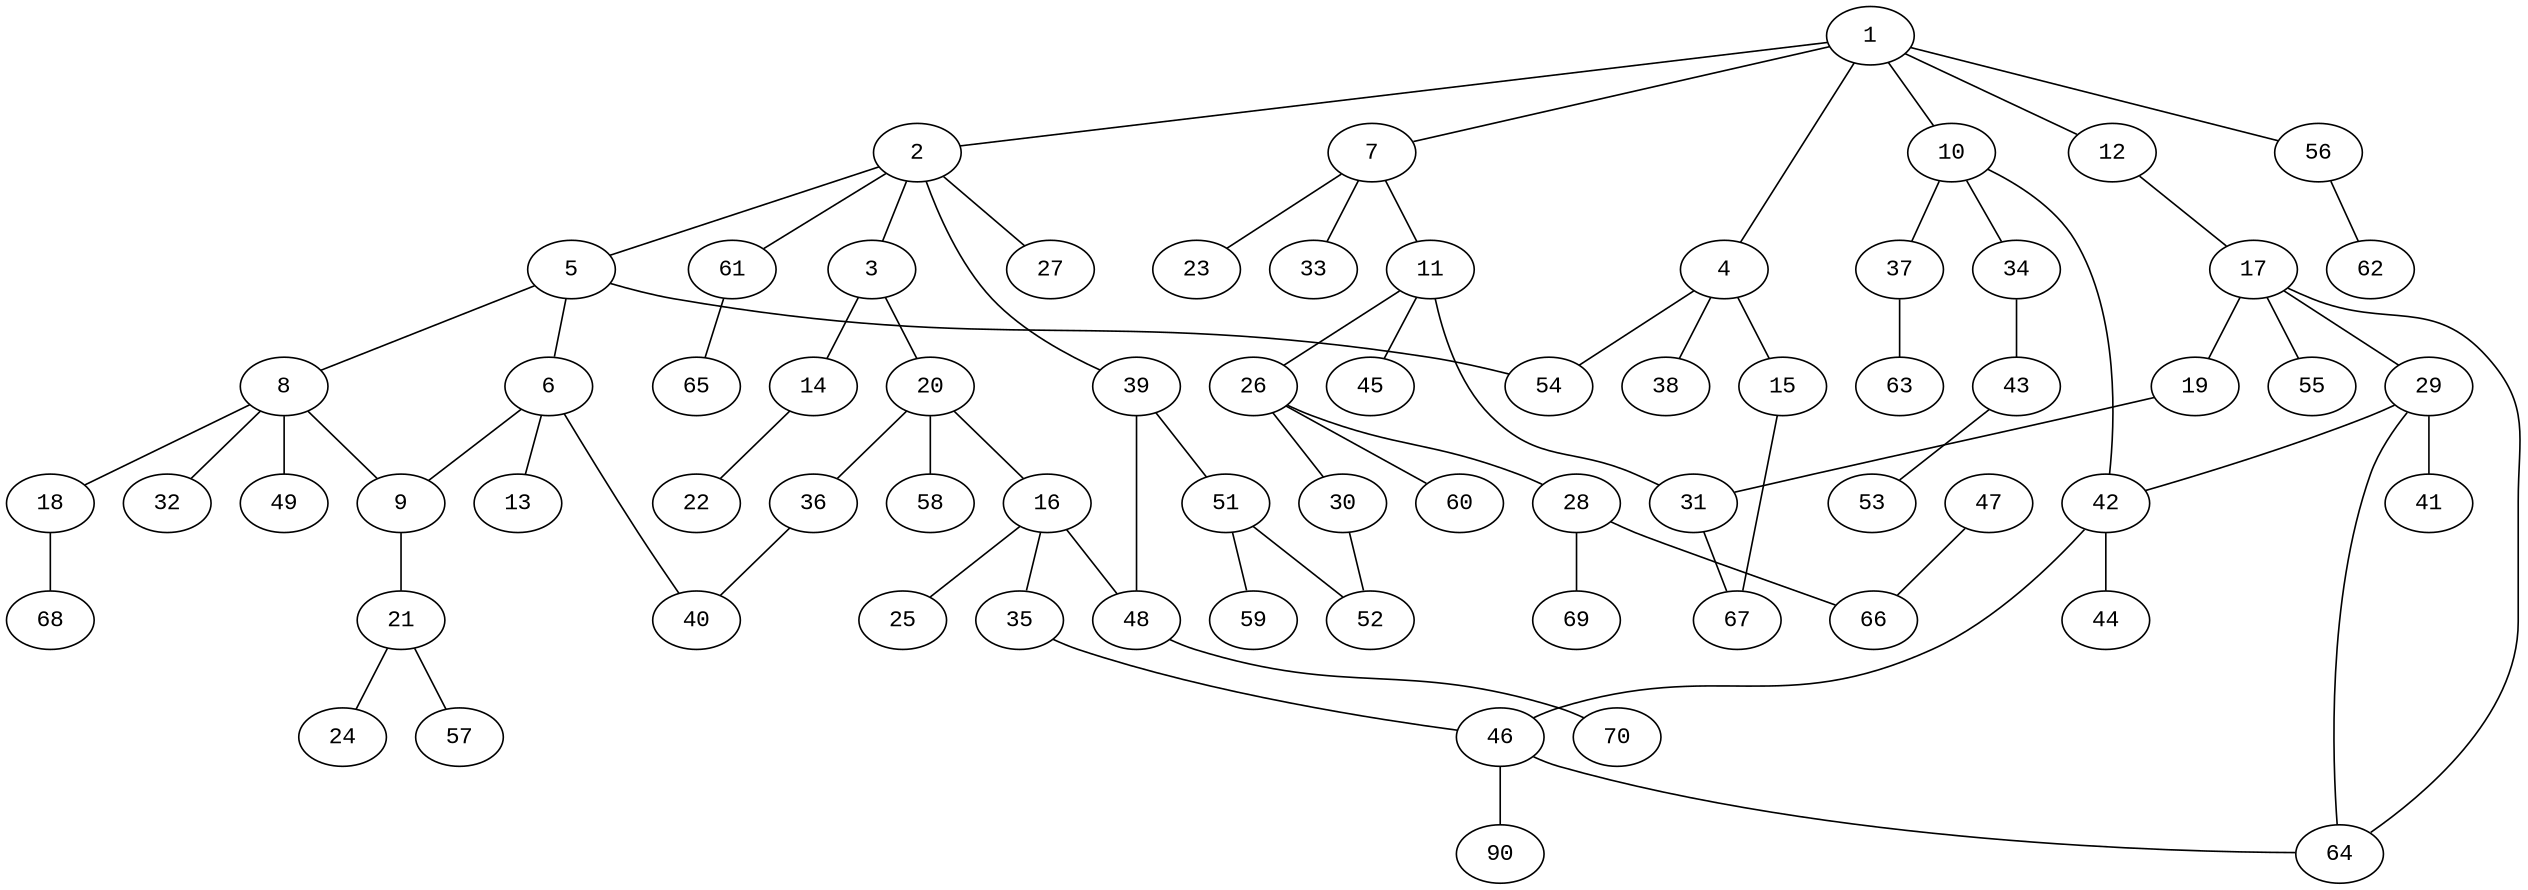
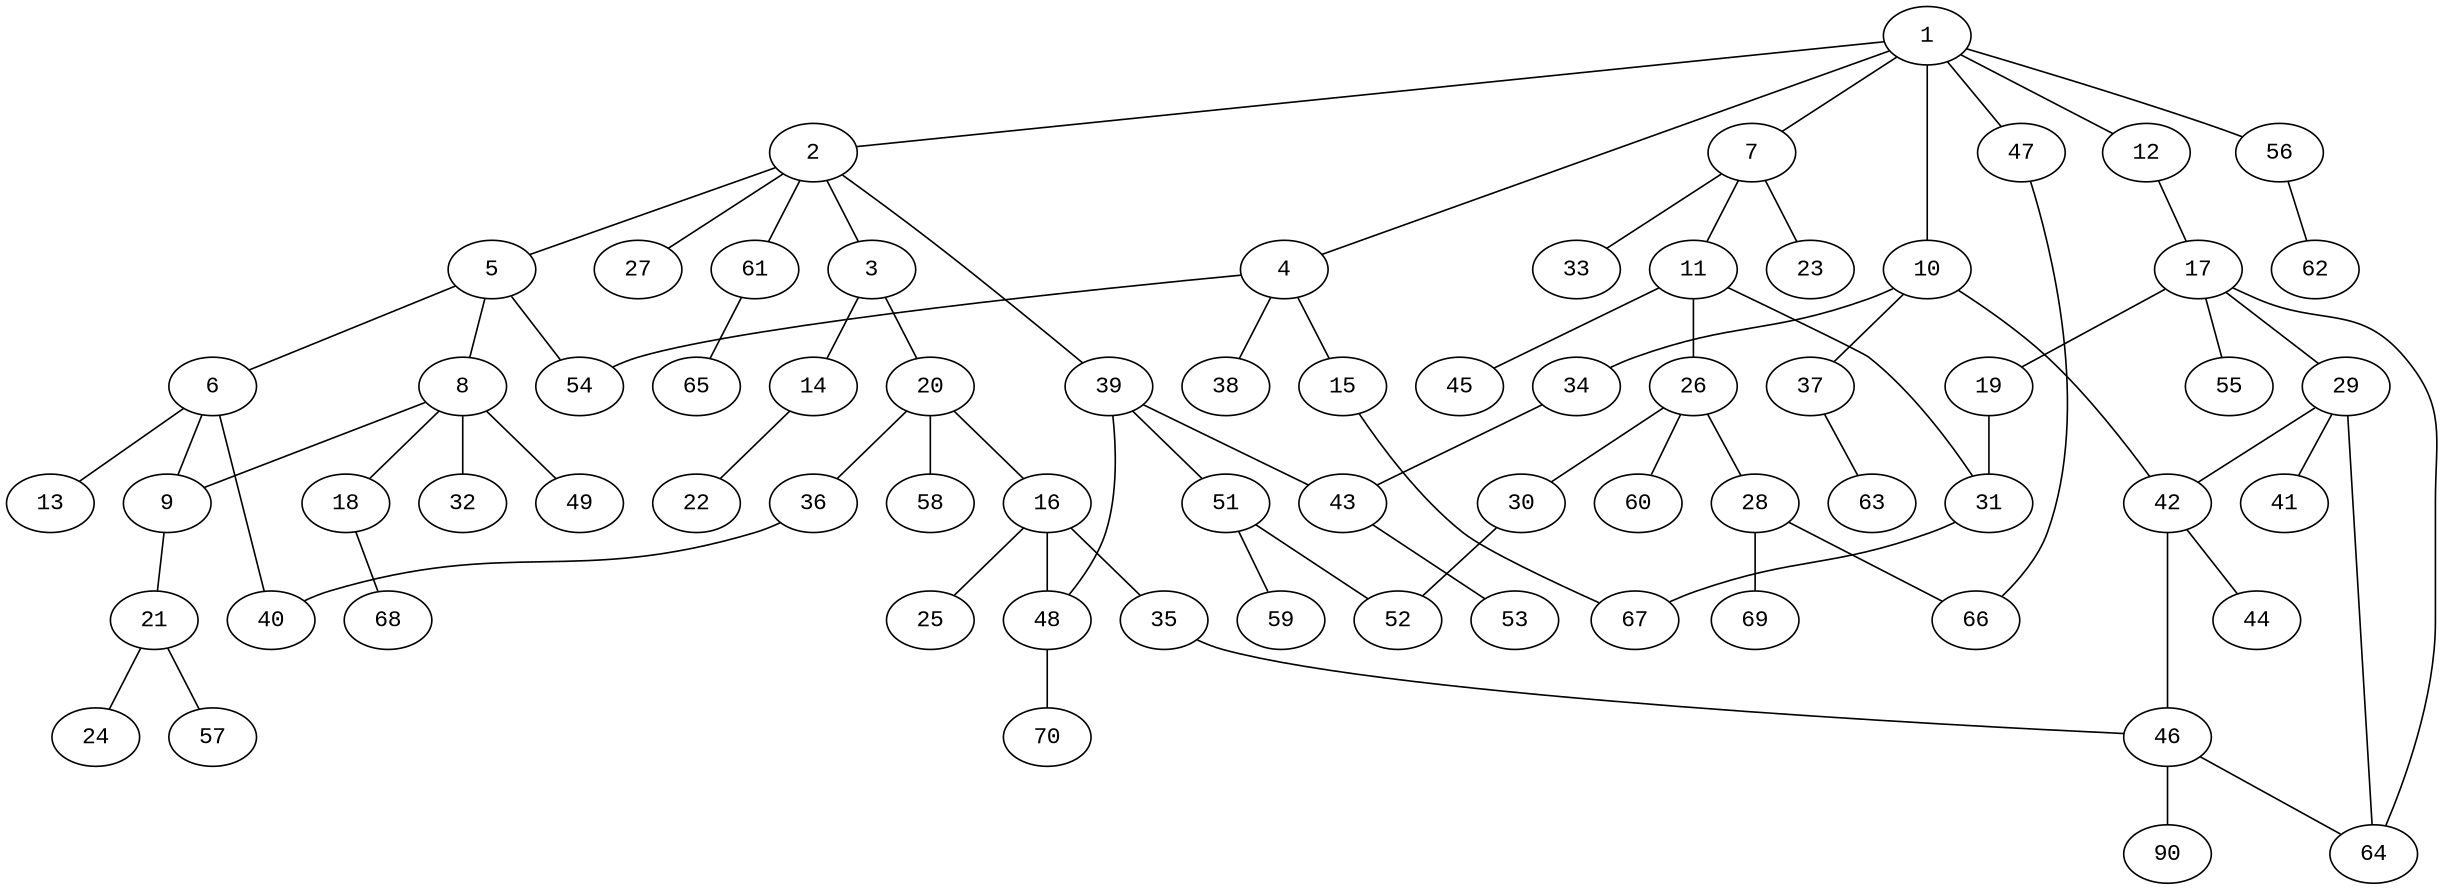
edge "1" -- "47": added
edge "39" -- "43": added
